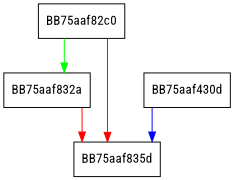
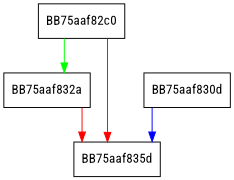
node "BB75aaf430d": label "BB75aaf430d" -> "BB75aaf830d"
